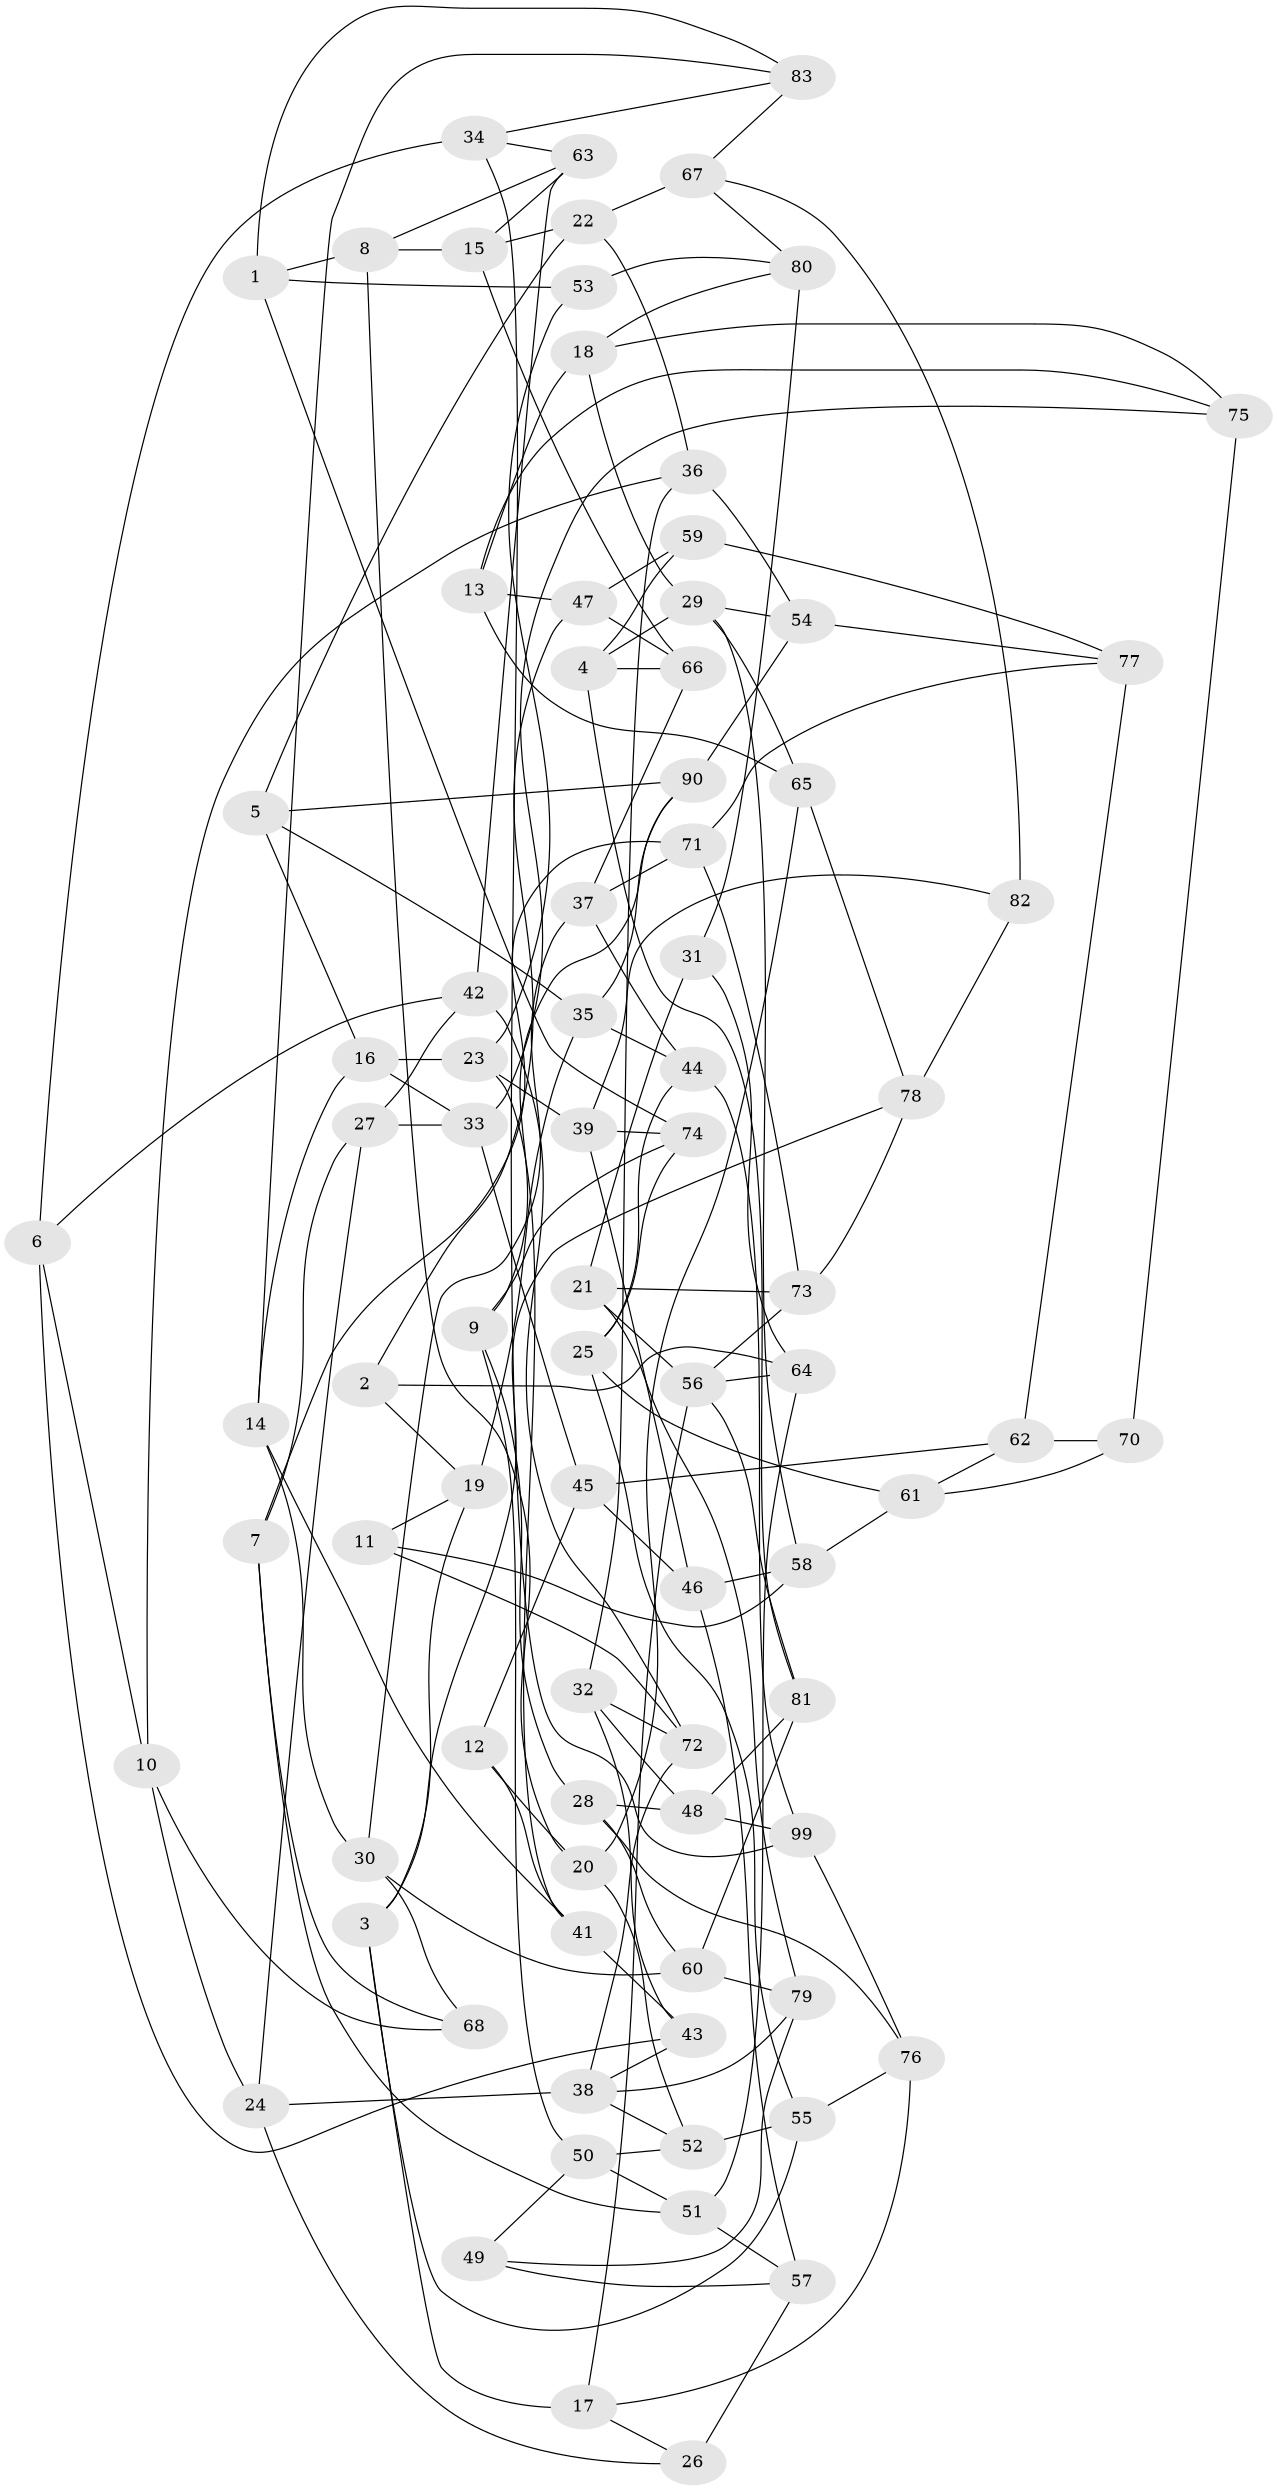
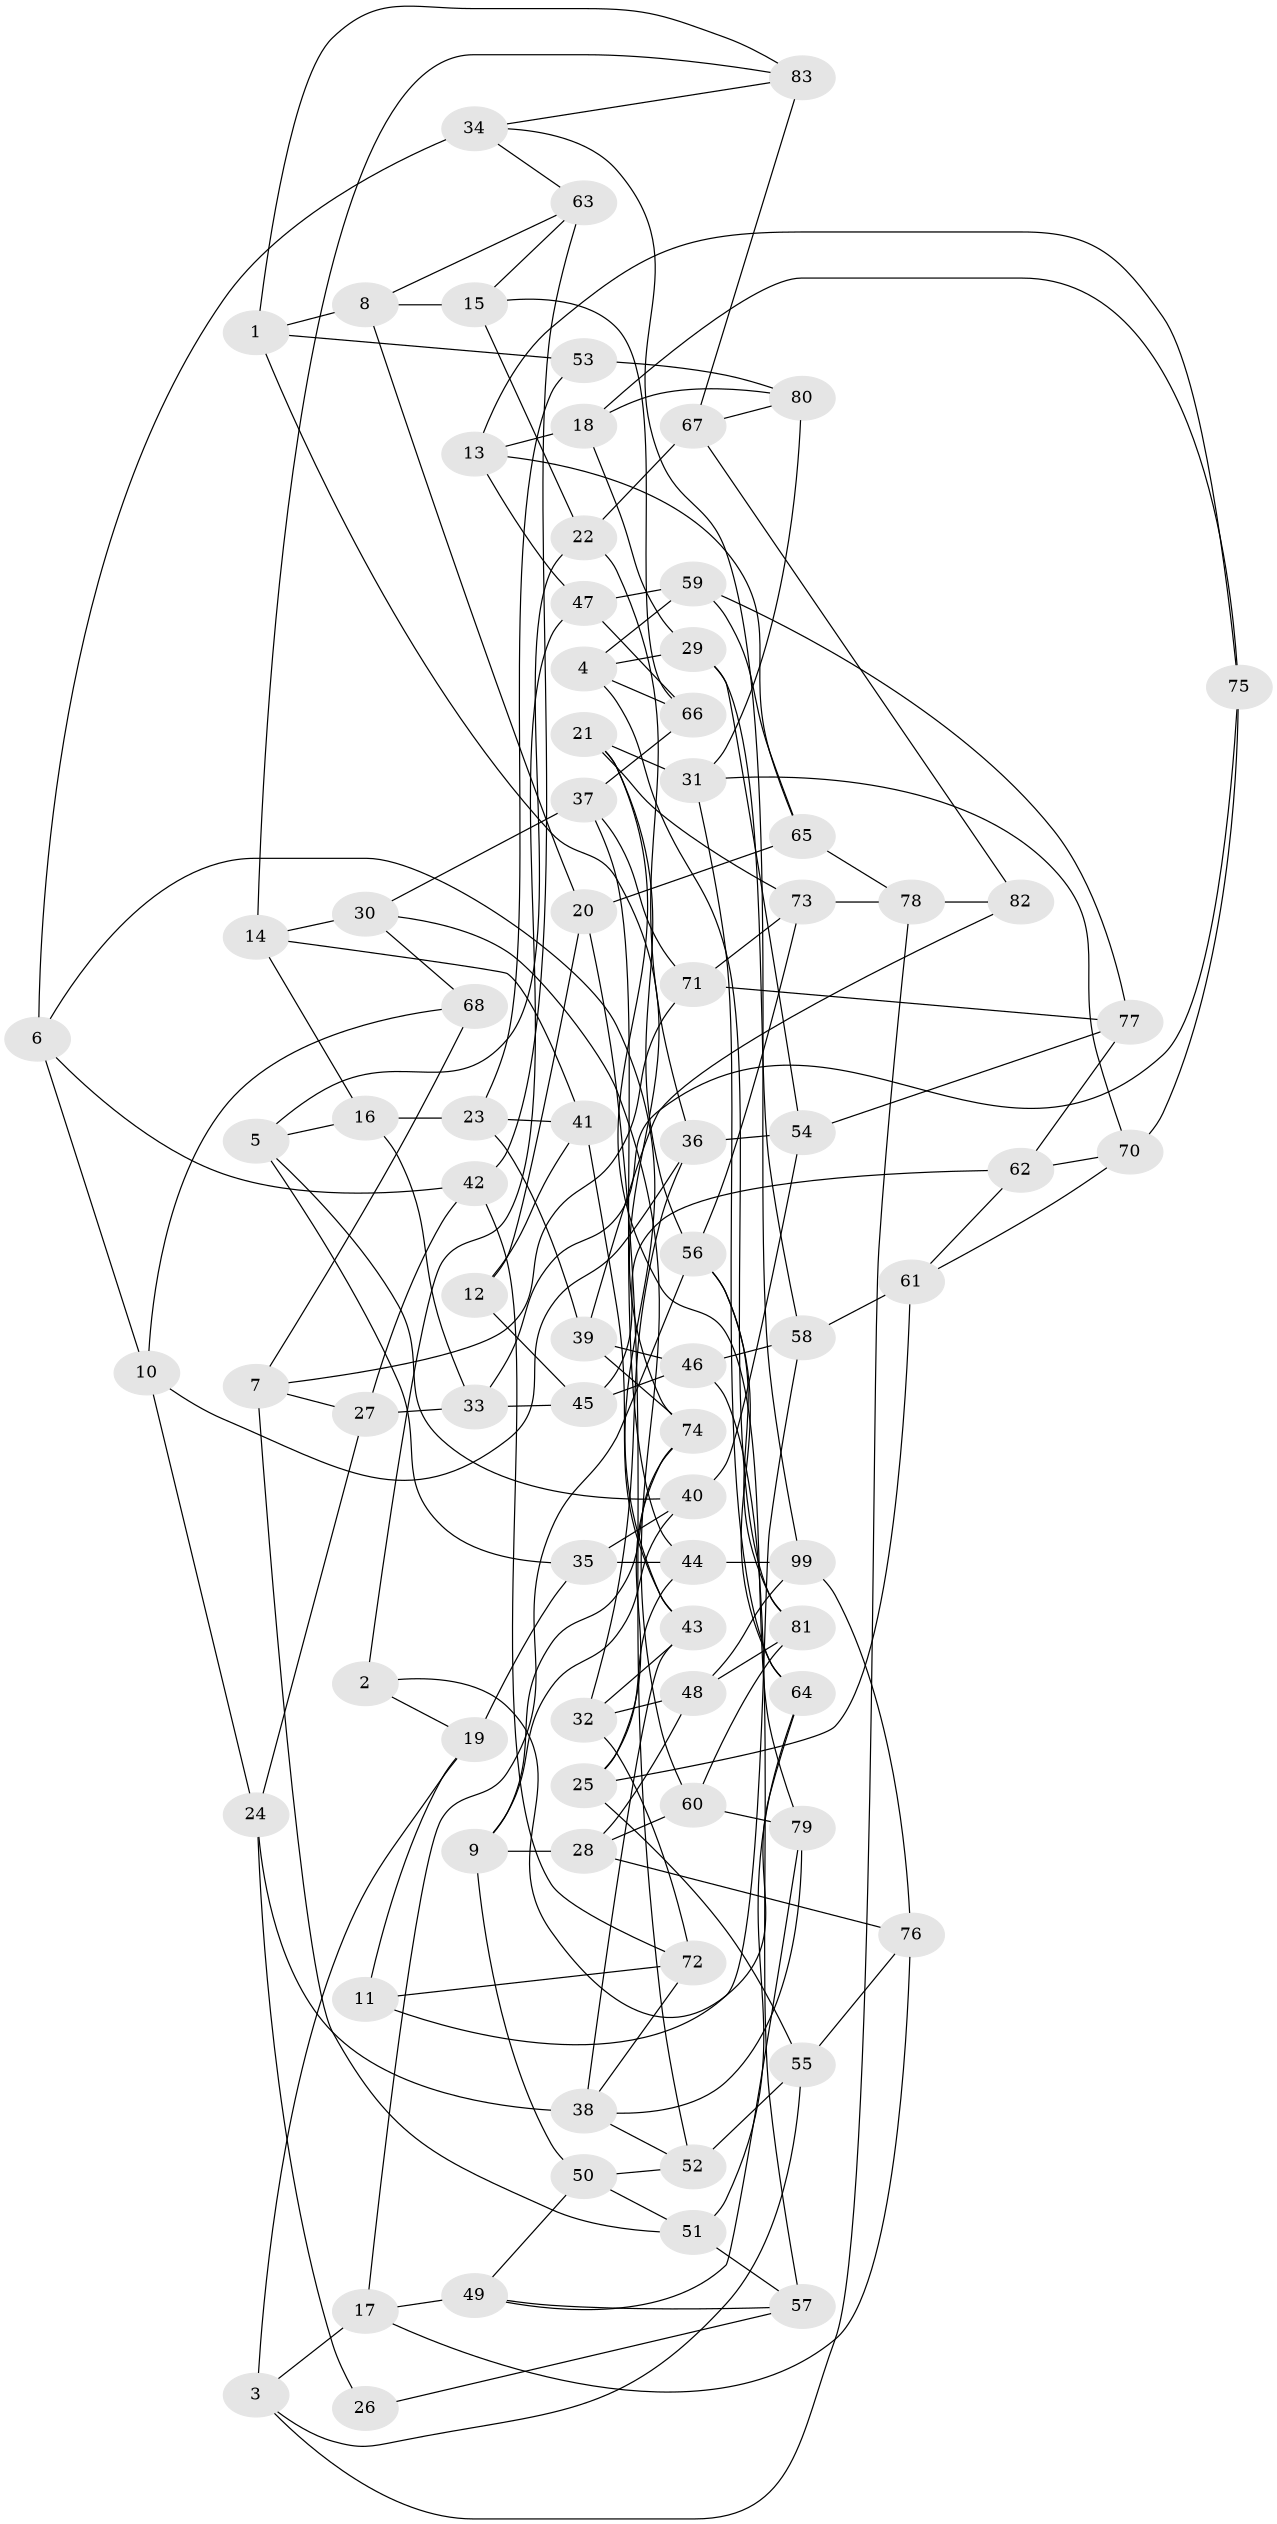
edge "29" -- "65": now "59" -- "65"
node "90": label "90" -> "40"
edge "31" -- "70": added
edge "17" -- "26": now "17" -- "49"
